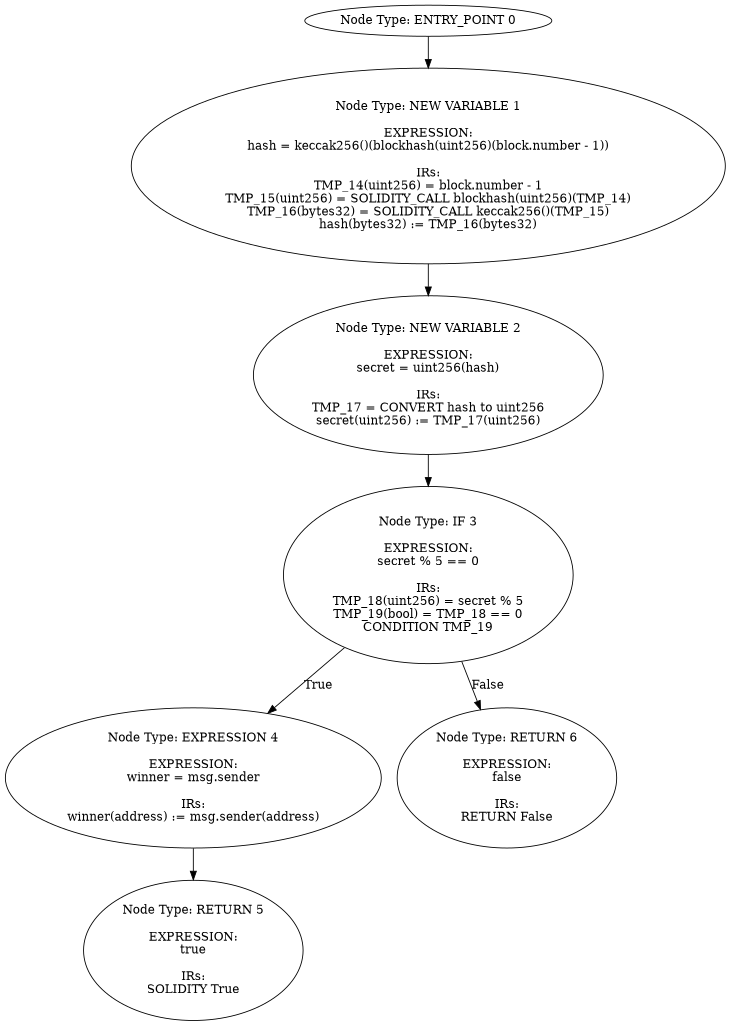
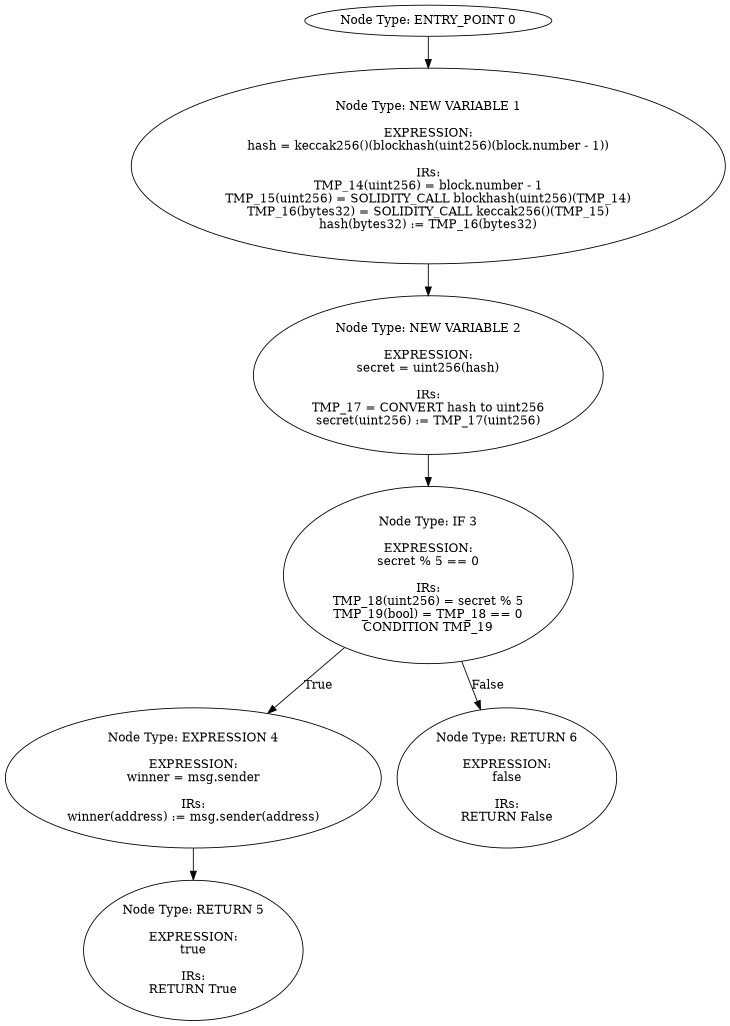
node "Node Type: RETURN 5 EXPRESSION: true IRs: SOLIDITY True": label "Node Type: RETURN 5 EXPRESSION: true IRs: SOLIDITY True" -> "Node Type: RETURN 5 EXPRESSION: true IRs: RETURN True"
